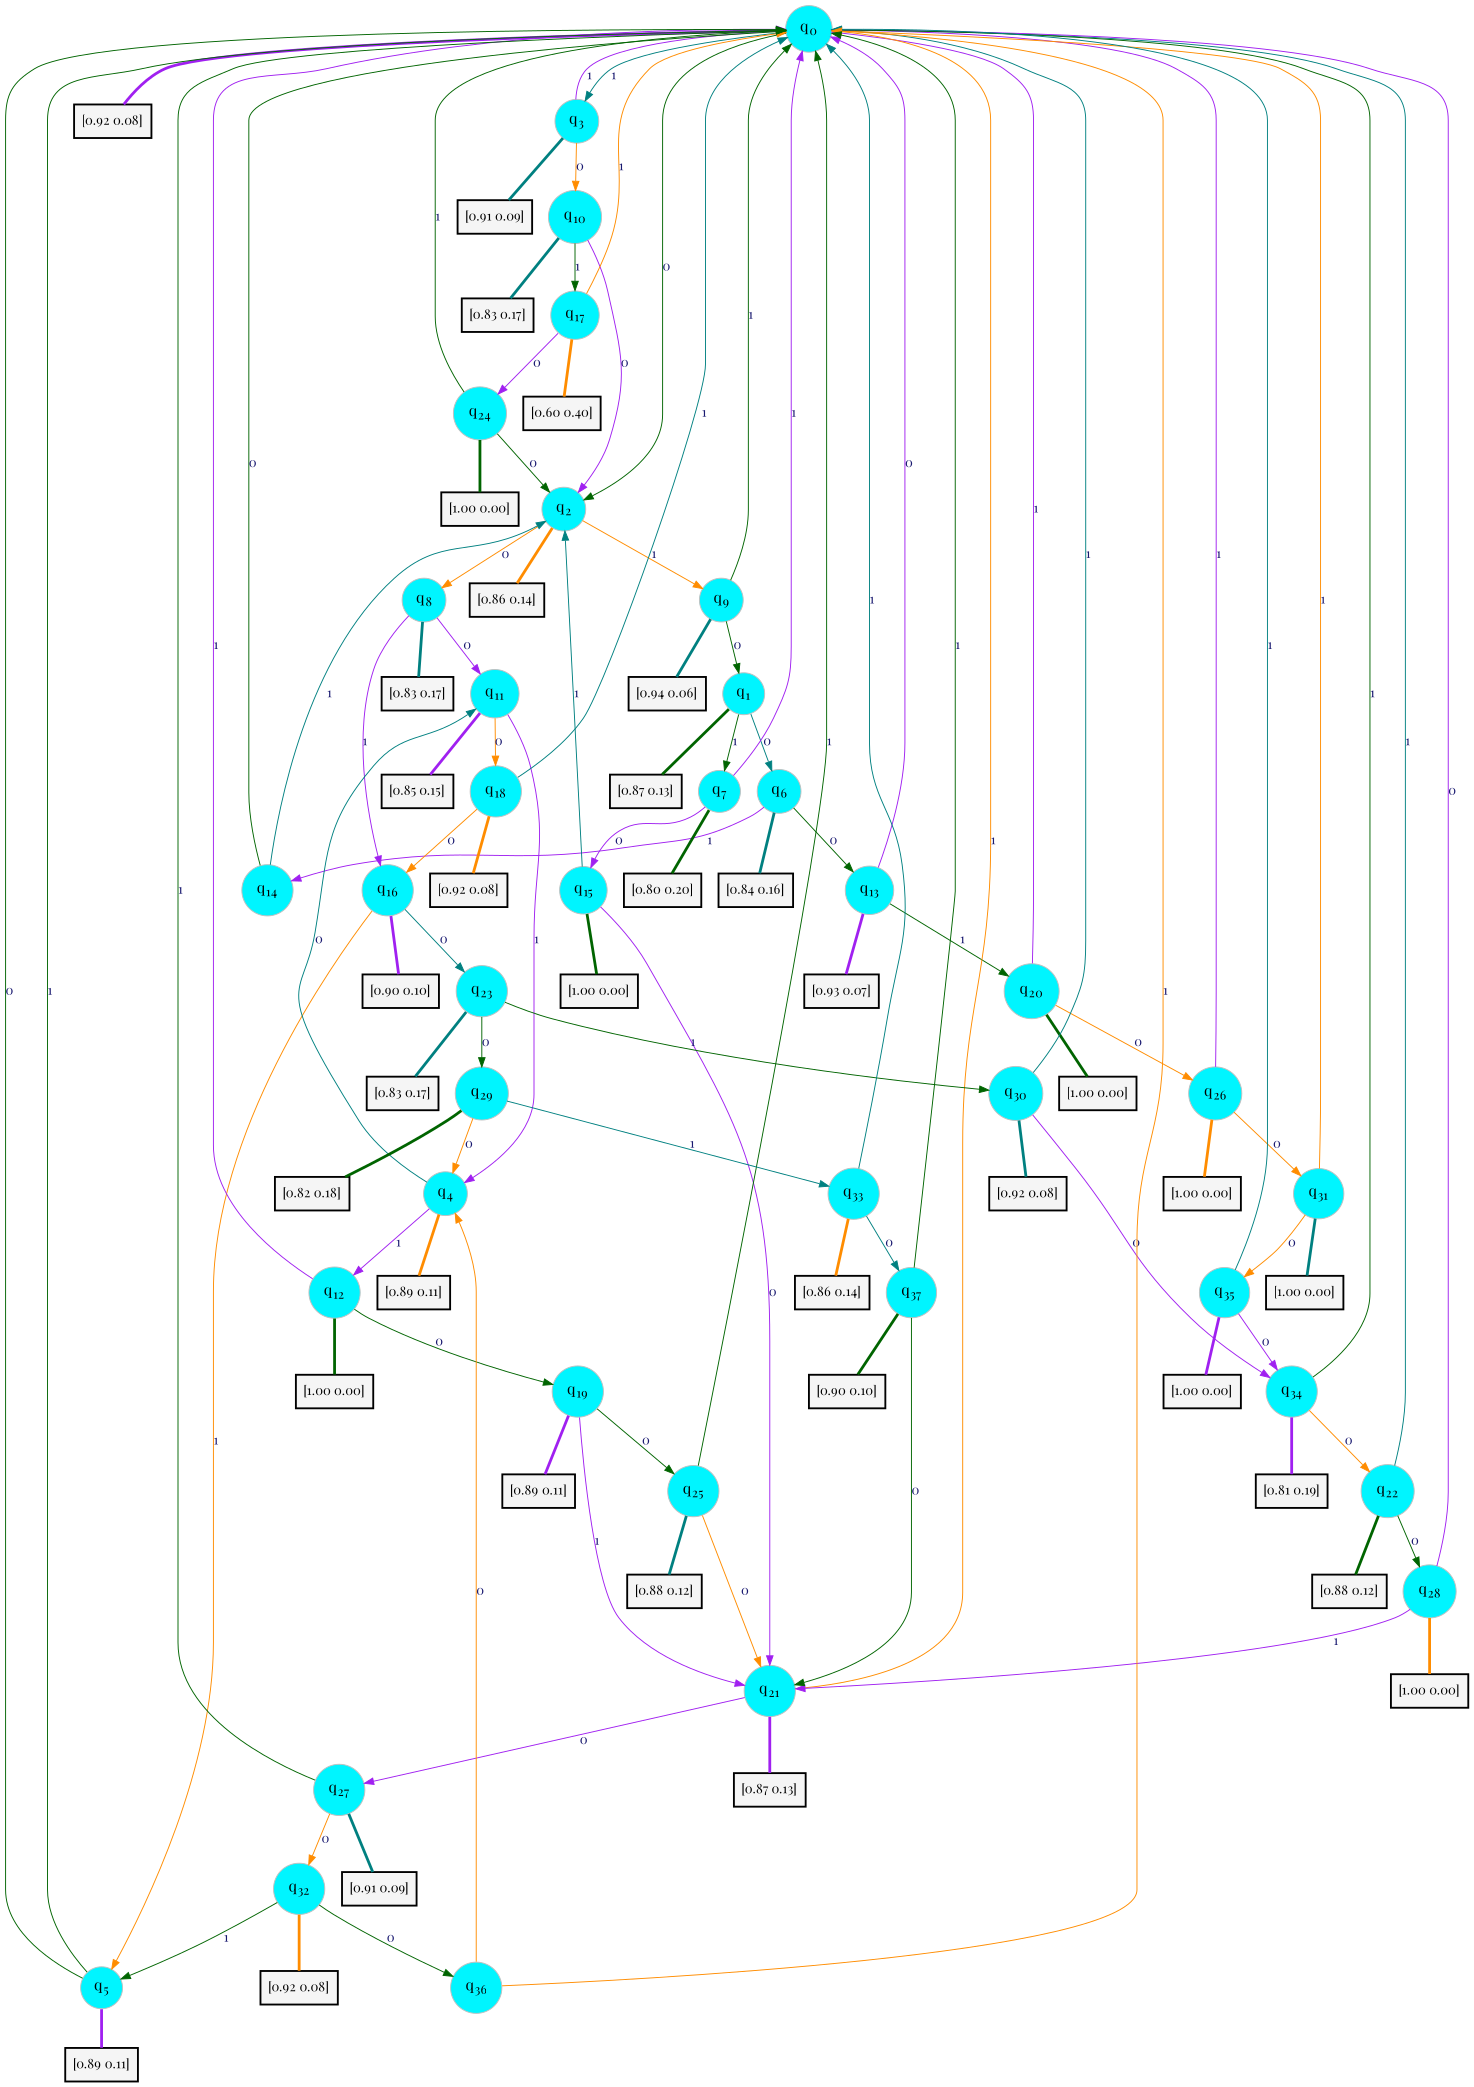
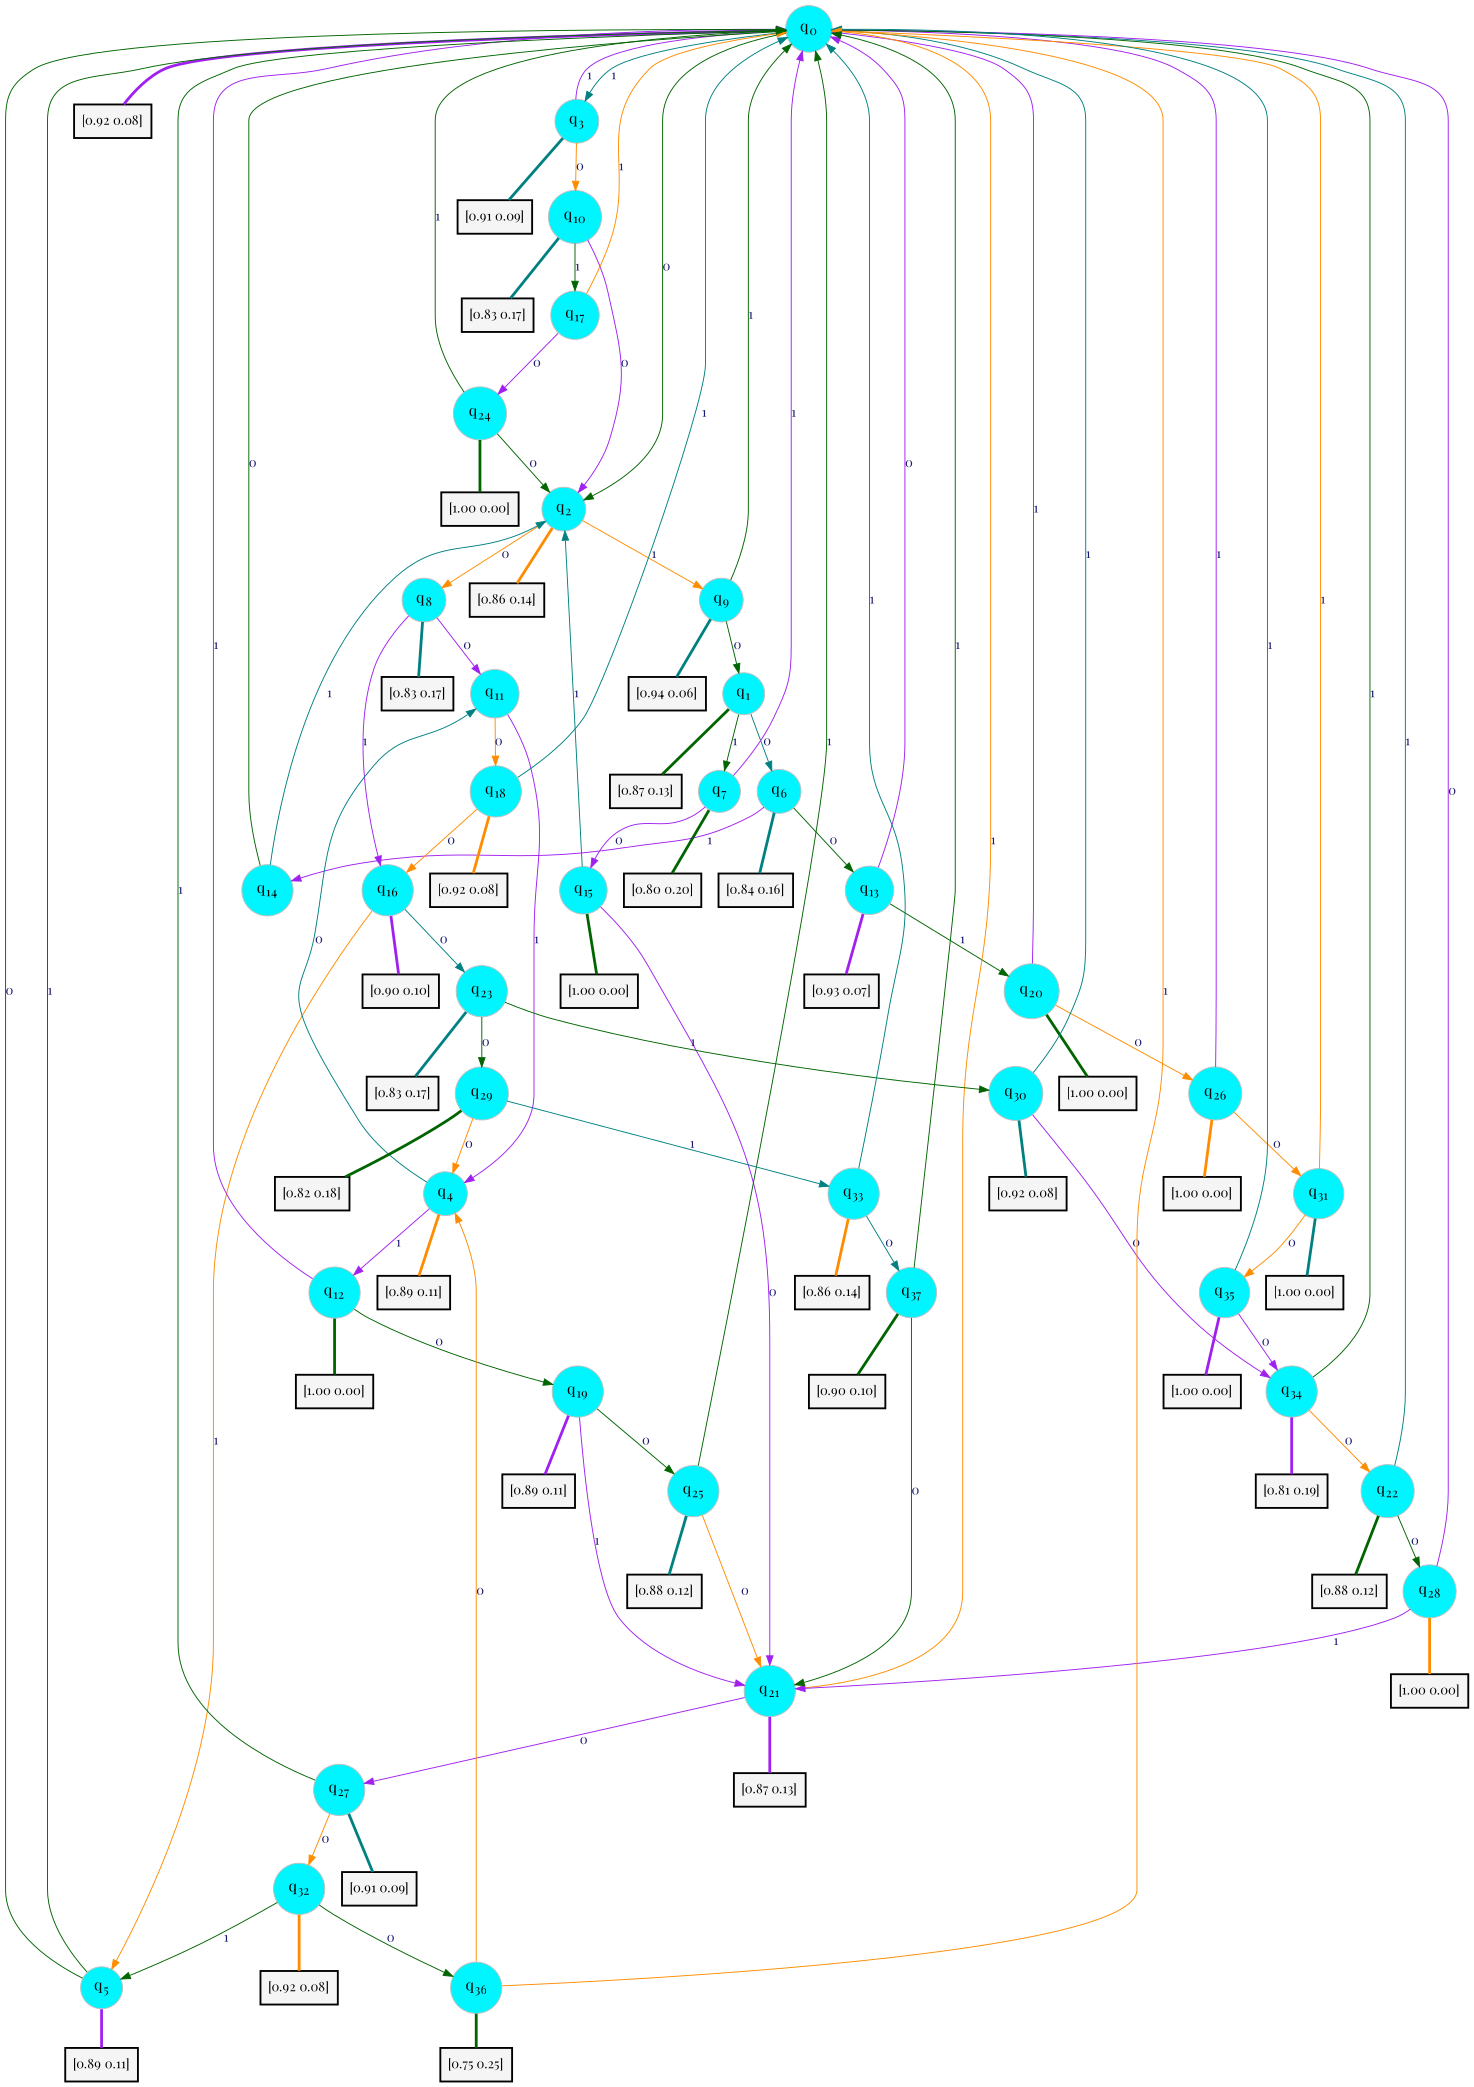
node "[0.60 0.40]": removed
node "[0.85 0.15]": removed
node "[0.75 0.25]": added
